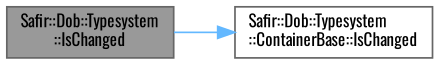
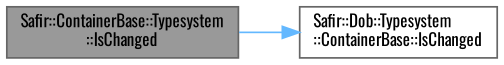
node "Safir::Dob::Typesystem ::IsChanged": label "Safir::Dob::Typesystem ::IsChanged" -> "Safir::ContainerBase::Typesystem ::IsChanged"
